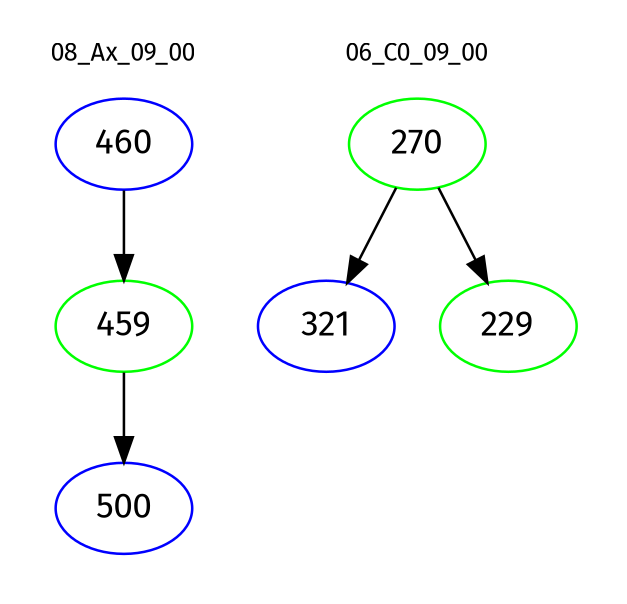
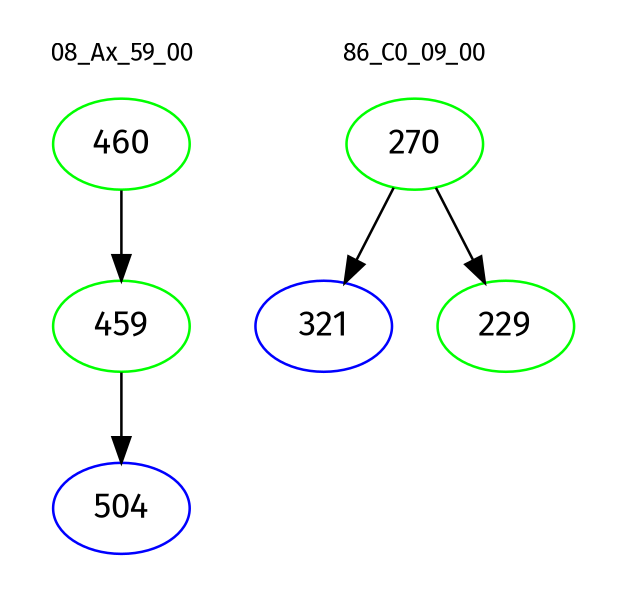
cluster "08_Ax_09_00": label "08_Ax_09_00" -> "08_Ax_59_00"
cluster "06_C0_09_00": label "06_C0_09_00" -> "86_C0_09_00"
node "460": color blue -> green
node "500": label "500" -> "504"
